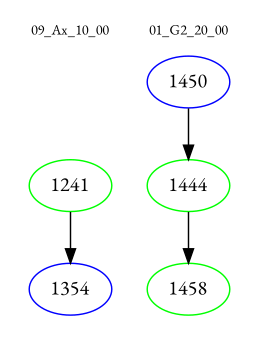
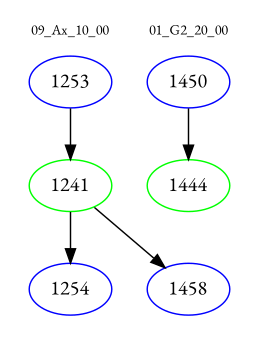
node "1253": added
edge "1444" -> "1458": now "1241" -> "1458"
node "1354": label "1354" -> "1254"
node "1458": color green -> blue
